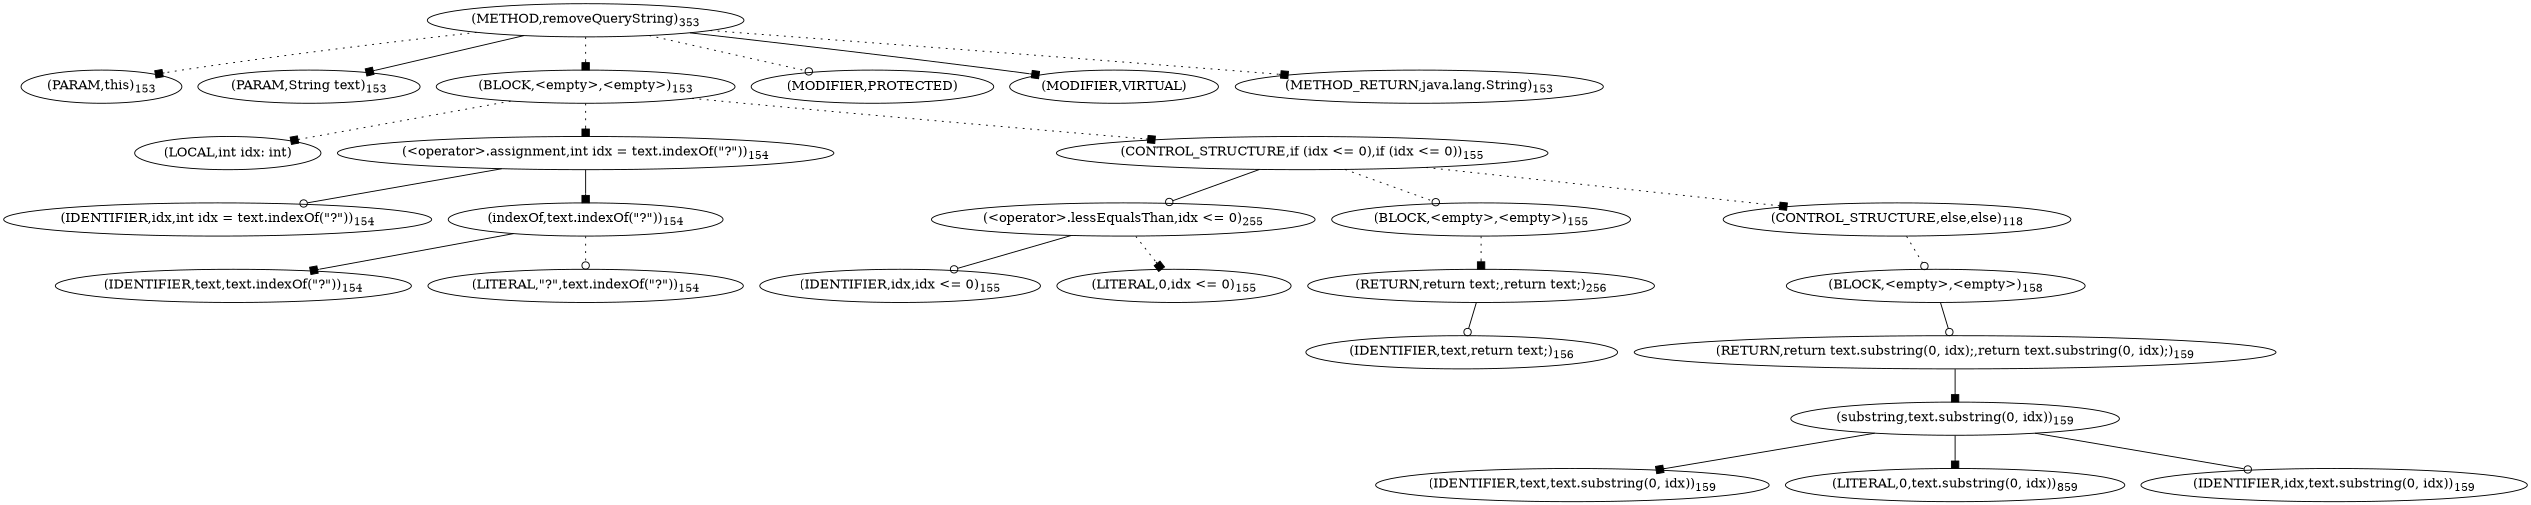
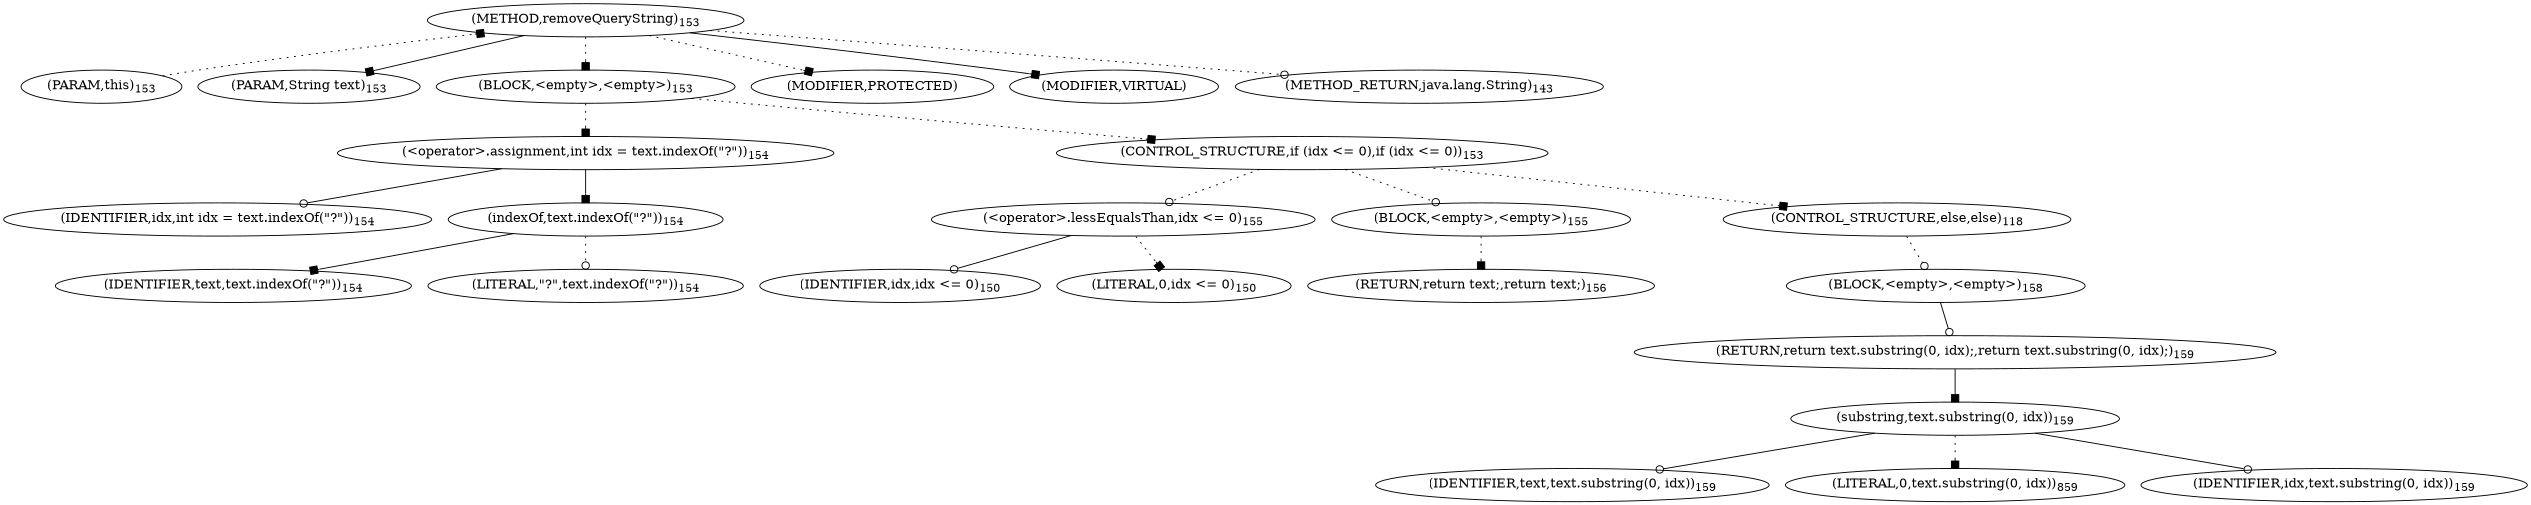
node "(METHOD,removeQueryString)": text "353" -> "153"
edge "(METHOD,removeQueryString)" -> "(PARAM,this)": reversed
edge "(METHOD,removeQueryString)" -> "(METHOD_RETURN,java.lang.String)": arrowhead box -> odot
edge "(METHOD,removeQueryString)" -> "(MODIFIER,PROTECTED)": arrowhead odot -> box
node "(METHOD_RETURN,java.lang.String)": text "153" -> "143"
node "(CONTROL_STRUCTURE,if (idx <= 0),if (idx <= 0))": text "155" -> "153"
node "(LOCAL,int idx: int)": removed
edge "(CONTROL_STRUCTURE,if (idx <= 0),if (idx <= 0))" -> "(<operator>.lessEqualsThan,idx <= 0)": style solid -> dotted
node "(<operator>.lessEqualsThan,idx <= 0)": text "255" -> "155"
node "(IDENTIFIER,idx,idx <= 0)": text "155" -> "150"
node "(LITERAL,0,idx <= 0)": text "155" -> "150"
node "(RETURN,return text;,return text;)": text "256" -> "156"
node "(IDENTIFIER,text,return text;)": removed
edge "(substring,text.substring(0, idx))" -> "(LITERAL,0,text.substring(0, idx))": style solid -> dotted
edge "(substring,text.substring(0, idx))" -> "(IDENTIFIER,text,text.substring(0, idx))": arrowhead box -> odot
